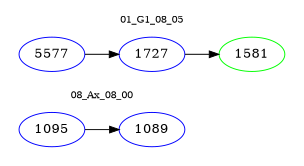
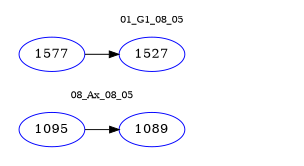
node "5577": label "5577" -> "1577"
node "1727": label "1727" -> "1527"
node "1581": removed
cluster "08_Ax_08_00": label "08_Ax_08_00" -> "08_Ax_08_05"
